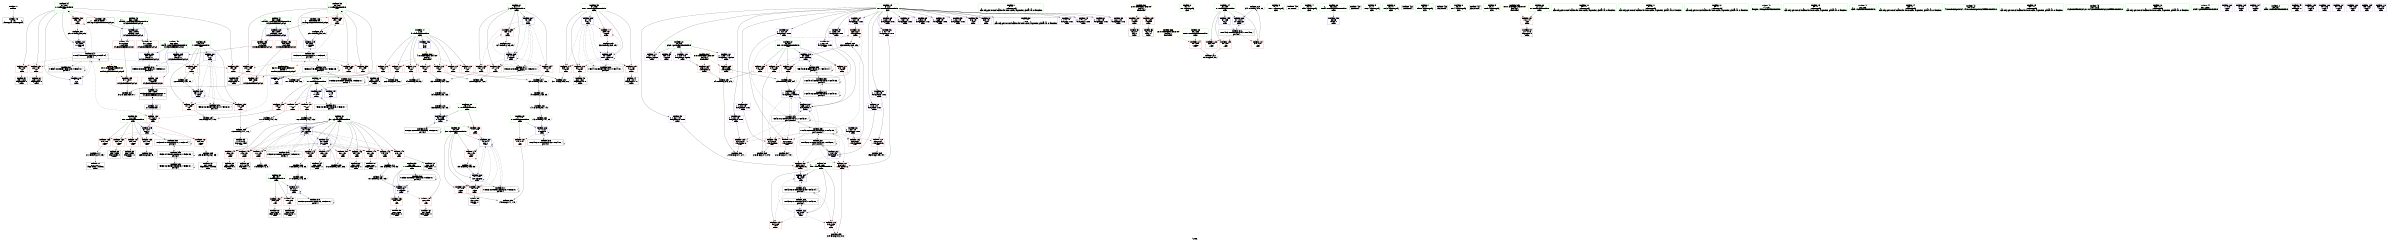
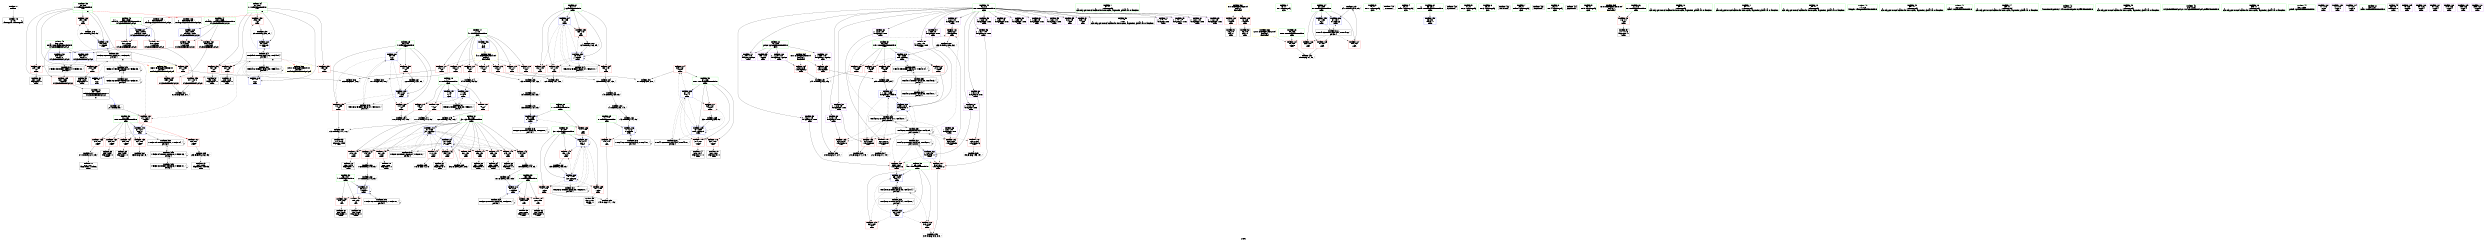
edge "NodeID: 39" -> "NodeID: 174": reversed
edge "NodeID: 33" -> "NodeID: 320": now "NodeID: 212" -> "NodeID: 320"
